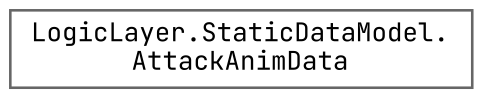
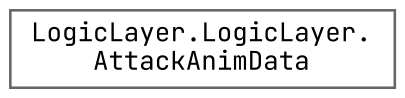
node "LogicLayer.StaticDataModel. AttackAnimData": label "LogicLayer.StaticDataModel. AttackAnimData" -> "LogicLayer.LogicLayer. AttackAnimData"
